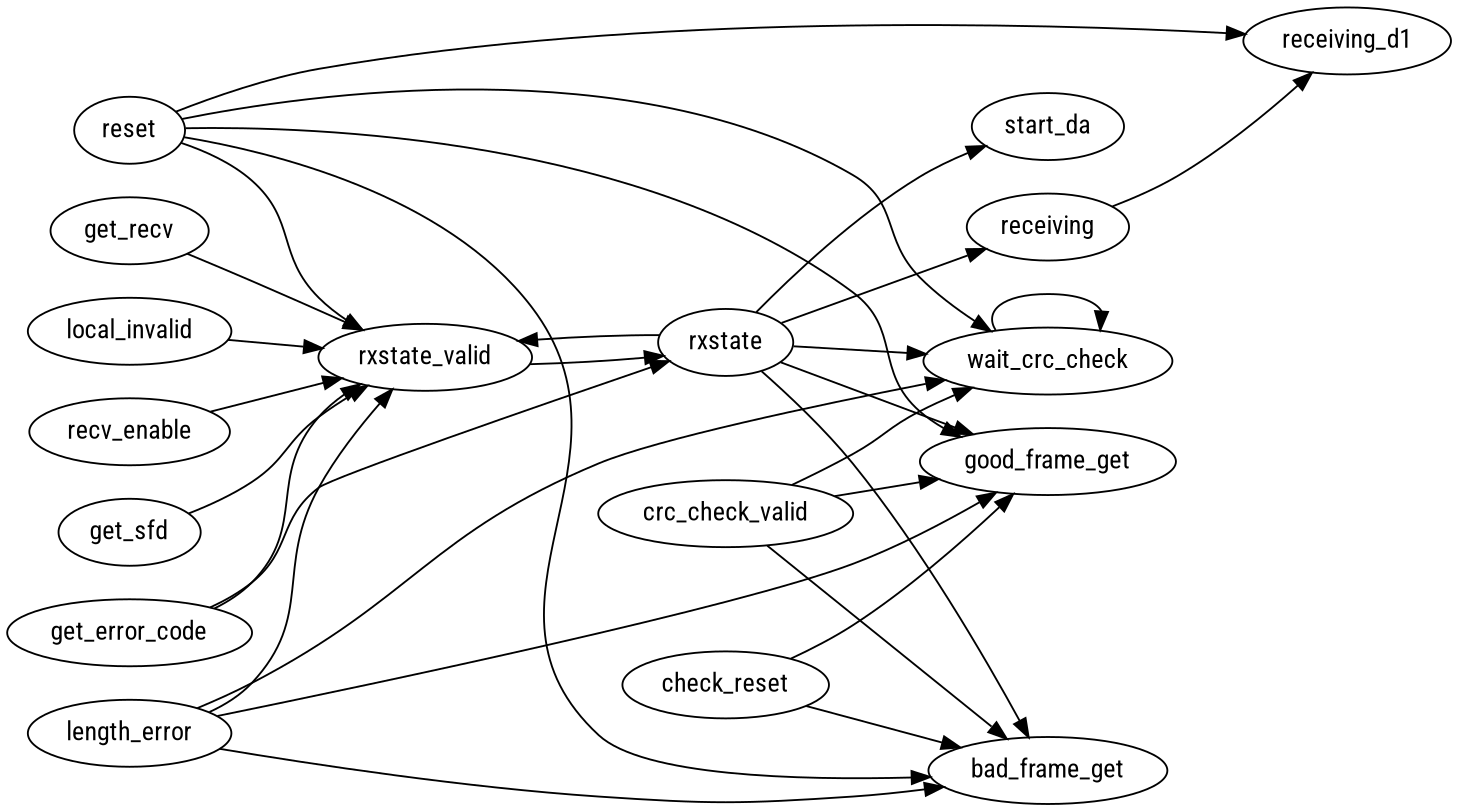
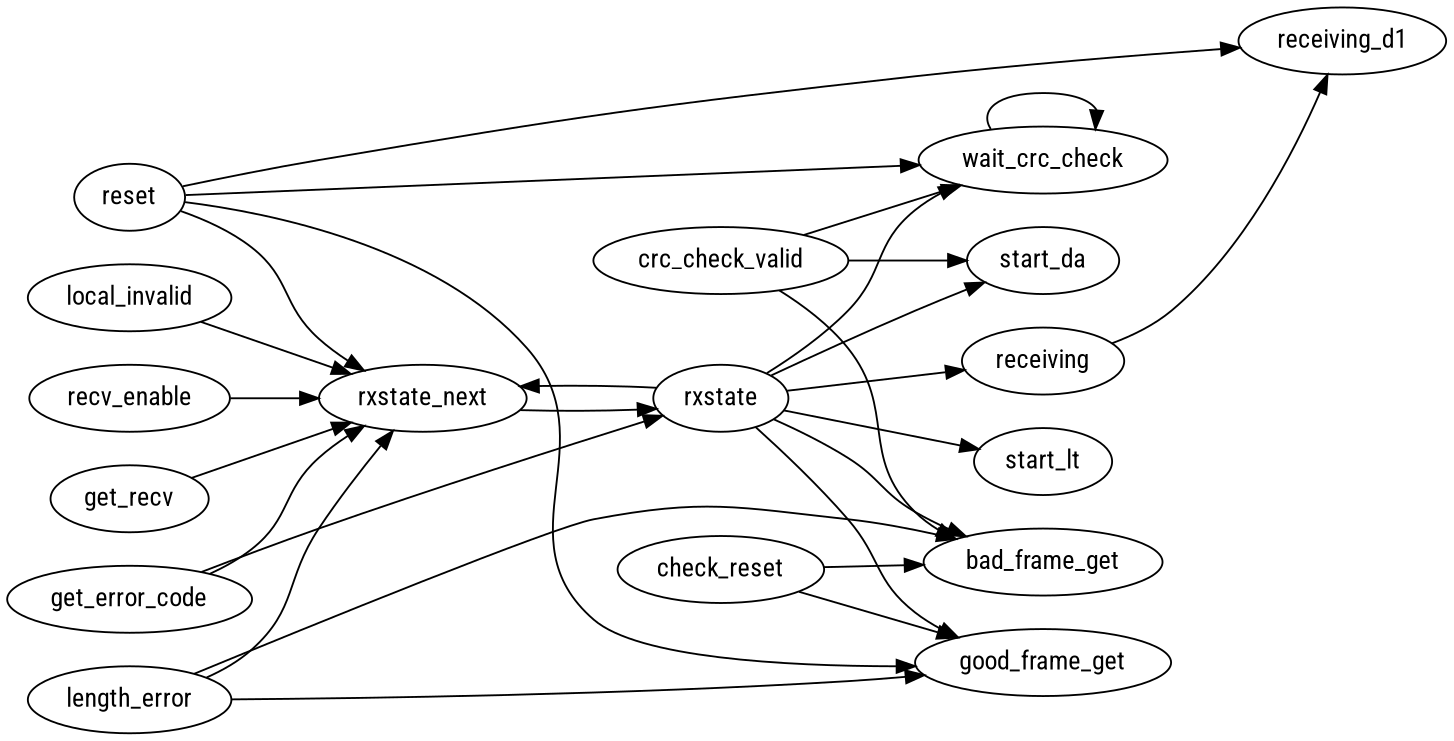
node "rxstate_valid": label "rxstate_valid" -> "rxstate_next"
edge "reset" -> "bad_frame_get": removed
node "start_lt": added
edge "crc_check_valid" -> "good_frame_get": now "crc_check_valid" -> "start_da"
edge "length_error" -> "wait_crc_check": removed
node "get_sfd": removed
